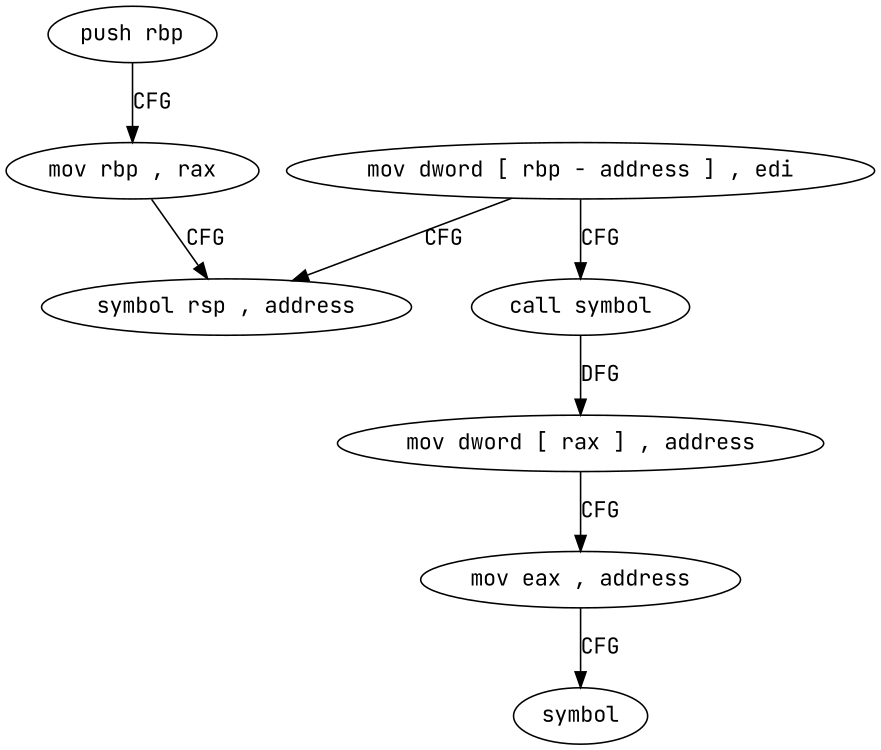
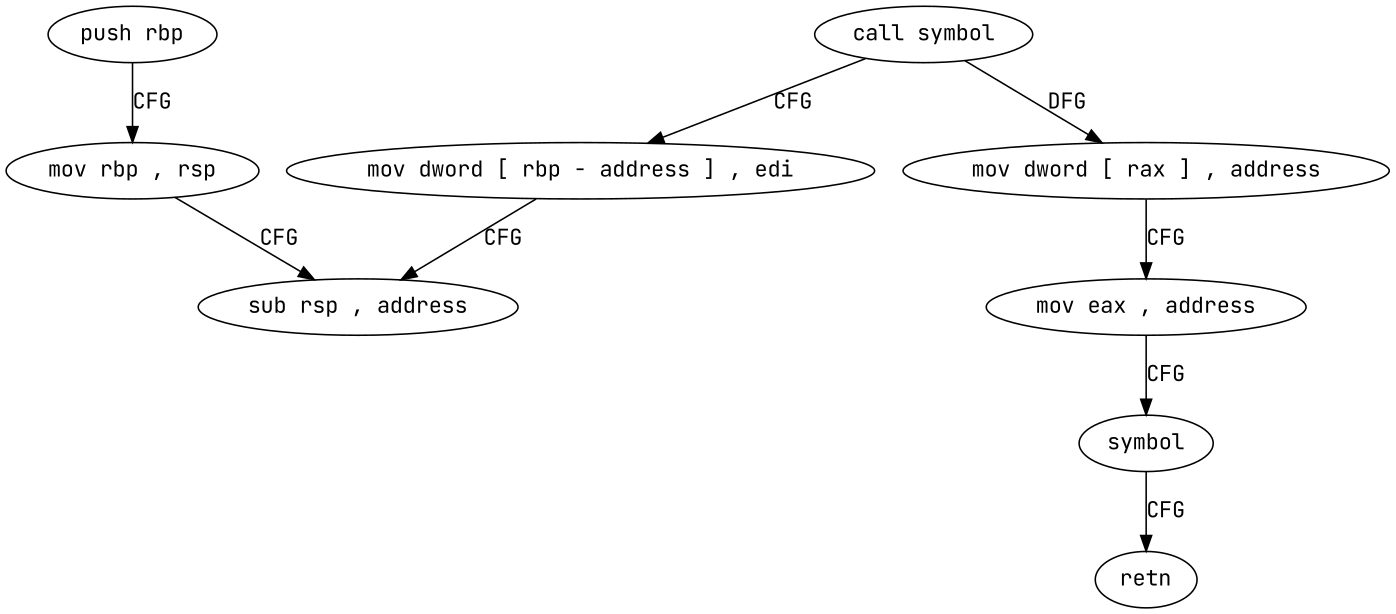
node "mov rbp , rax": label "mov rbp , rax" -> "mov rbp , rsp"
edge "mov dword [ rbp - address ] , edi" -> "call symbol": reversed
node "symbol rsp , address": label "symbol rsp , address" -> "sub rsp , address"
node "retn": added
